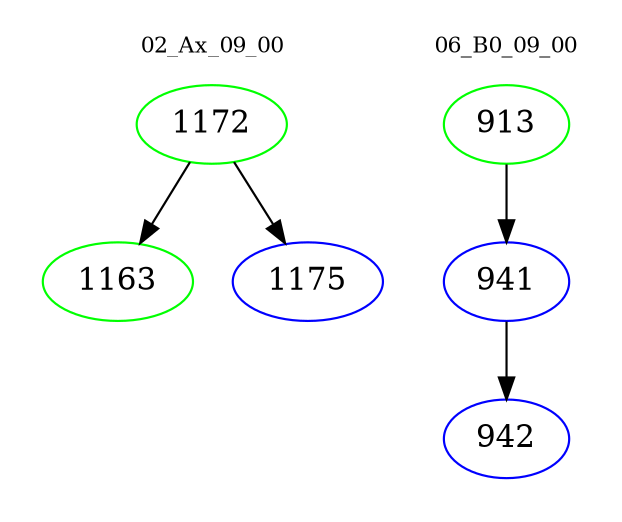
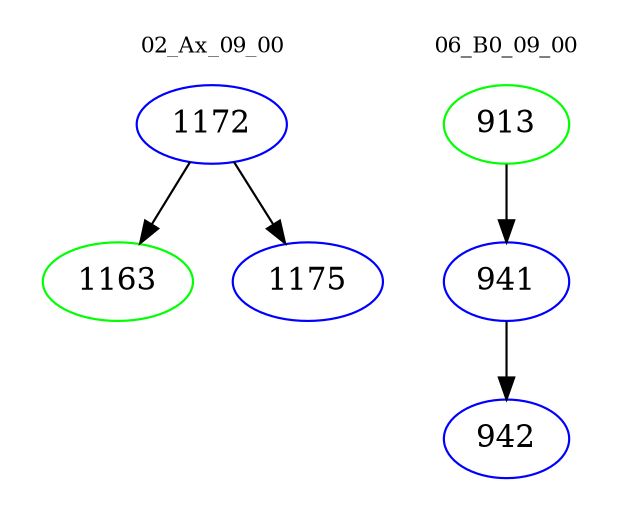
node "1172": color green -> blue
